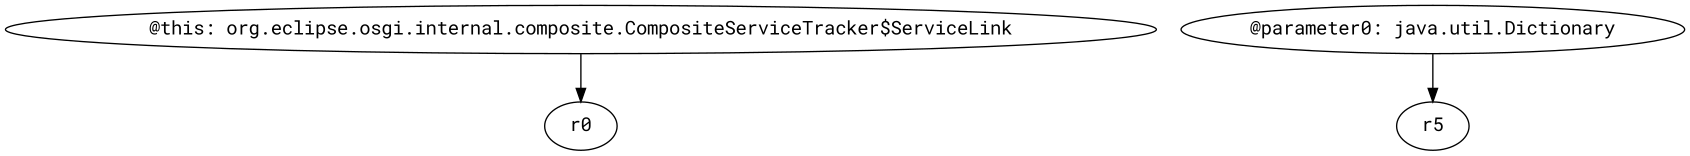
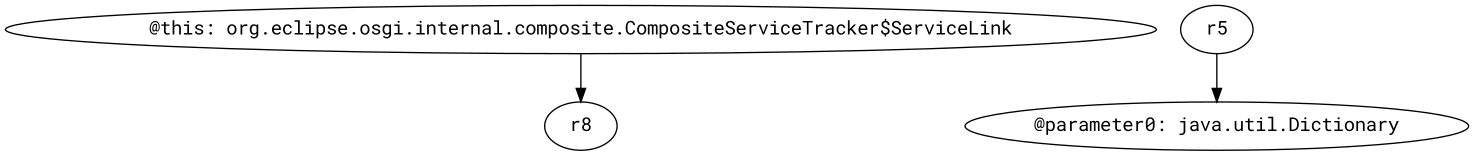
edge "@parameter0: java.util.Dictionary" -> "r5": reversed
node "r0": label "r0" -> "r8"
